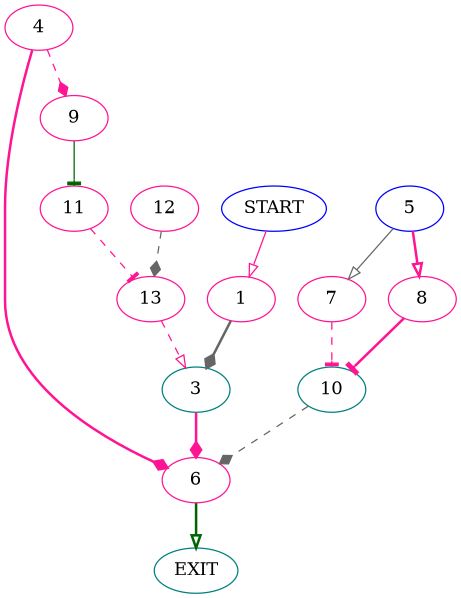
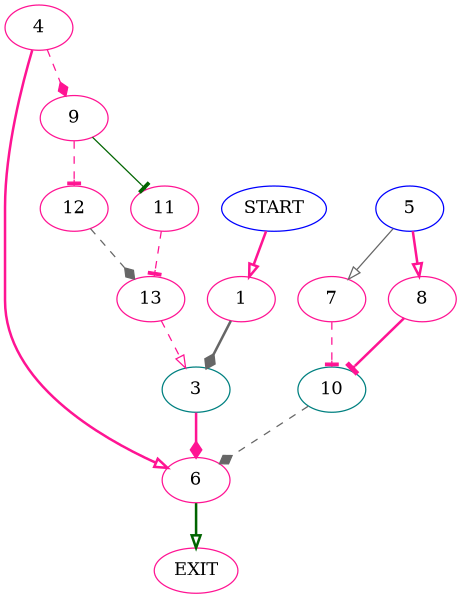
edge "9" -> "12": added
edge "START" -> "1": style solid -> bold
edge "4" -> "6": arrowhead diamond -> onormal
node "EXIT": color teal -> deeppink
